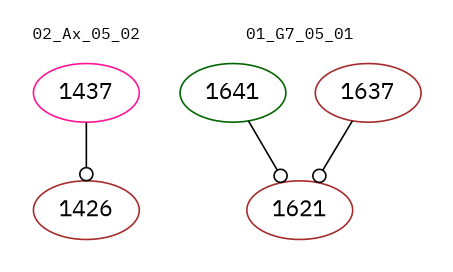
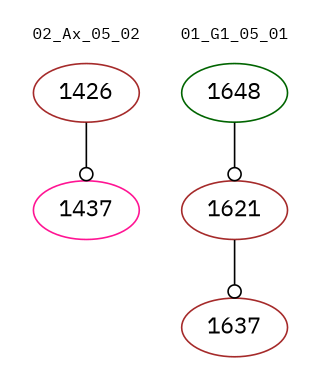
cluster "01_G7_05_01": label "01_G7_05_01" -> "01_G1_05_01"
node "1641": label "1641" -> "1648"
edge "1437" -> "1426": reversed
edge "1637" -> "1621": reversed
